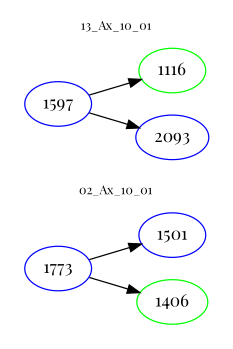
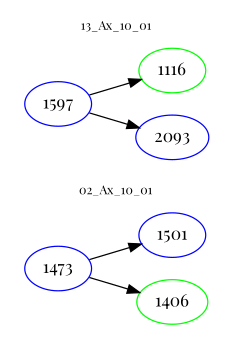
node "1773": label "1773" -> "1473"
